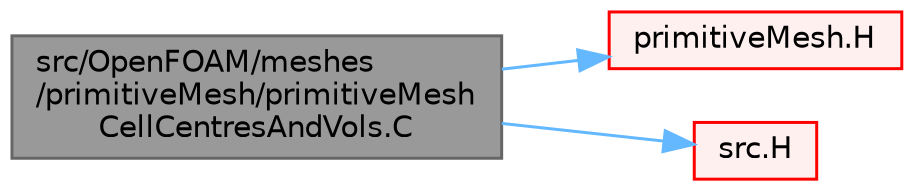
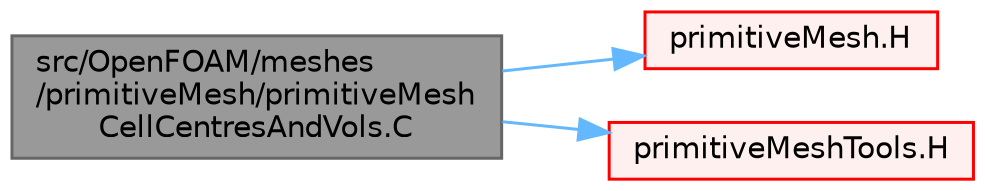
node "src.H": label "src.H" -> "primitiveMeshTools.H"
